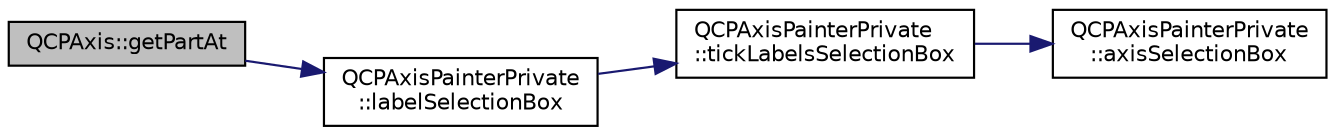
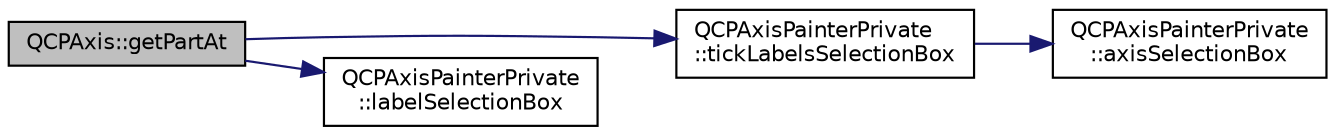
edge "QCPAxisPainterPrivate ::labelSelectionBox" -> "QCPAxisPainterPrivate ::tickLabelsSelectionBox": now "QCPAxis::getPartAt" -> "QCPAxisPainterPrivate ::tickLabelsSelectionBox"
